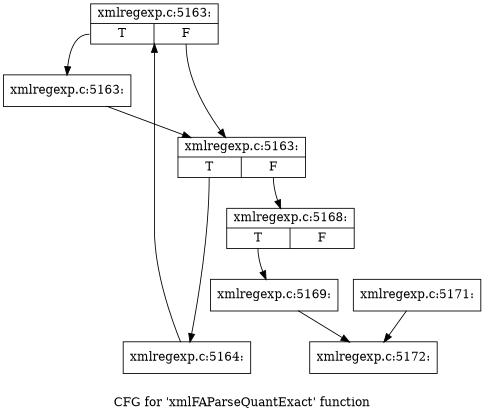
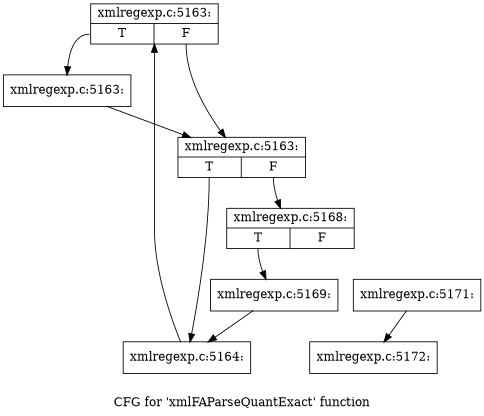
edge "xmlregexp.c:5169:" -> "xmlregexp.c:5172:": now "xmlregexp.c:5169:" -> "xmlregexp.c:5164:"
